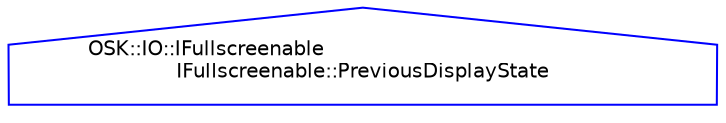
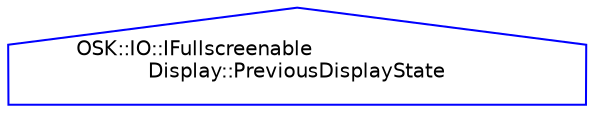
node "OSK::IO::IFullscreenable IFullscreenable::PreviousDisplayState": label "OSK::IO::IFullscreenable IFullscreenable::PreviousDisplayState" -> "OSK::IO::IFullscreenable Display::PreviousDisplayState"
